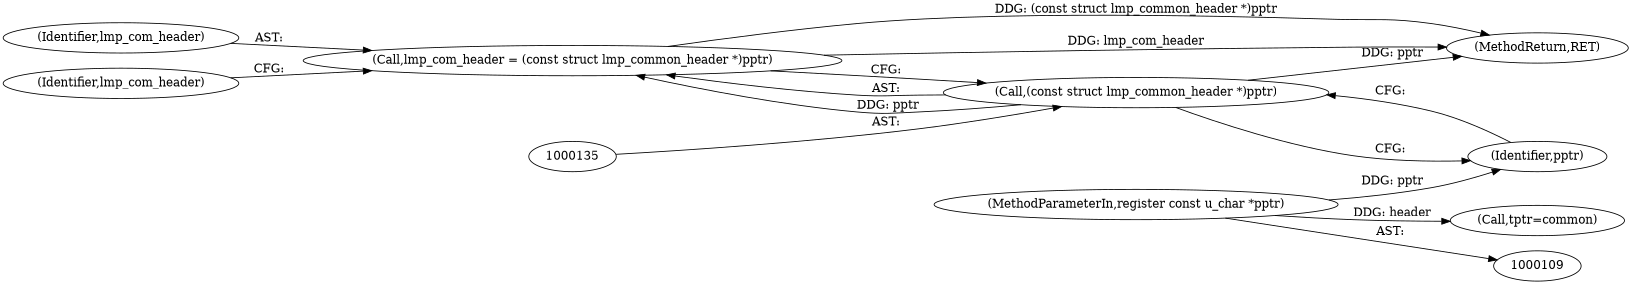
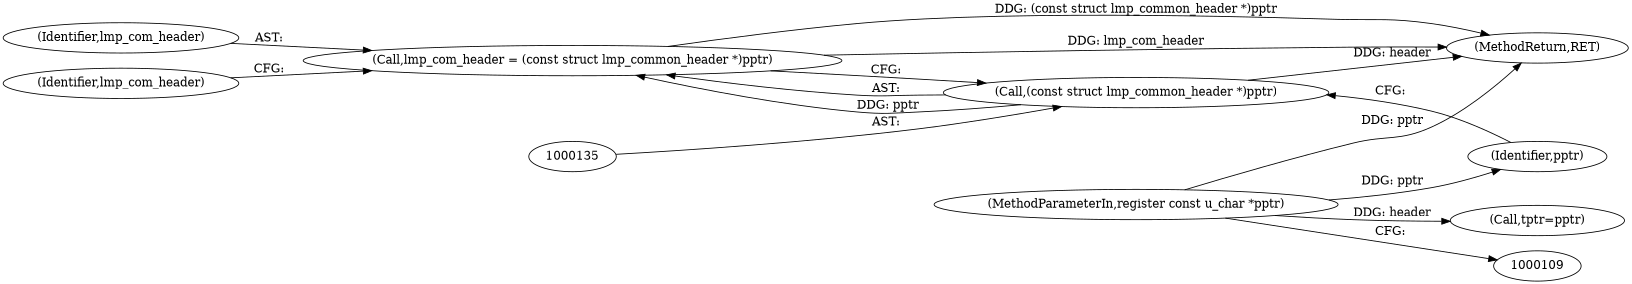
edge "(Call,(const struct lmp_common_header *)pptr)" -> "(MethodReturn,RET)": label "DDG: pptr" -> "DDG: header"
edge "(MethodParameterIn,register const u_char *pptr)" -> "(MethodReturn,RET)": added, label "DDG: pptr"
edge "(Call,(const struct lmp_common_header *)pptr)" -> "(Identifier,pptr)": removed, label "CFG:"
node "(Call,tptr=common)": label "(Call,tptr=common)" -> "(Call,tptr=pptr)"
edge "(MethodParameterIn,register const u_char *pptr)" -> "1000109": label "AST: " -> "CFG: "
